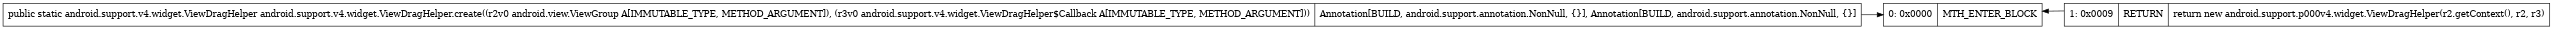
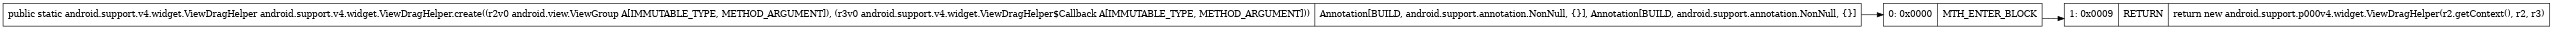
edge "1: 0x0009" -> "0: 0x0000": reversed
